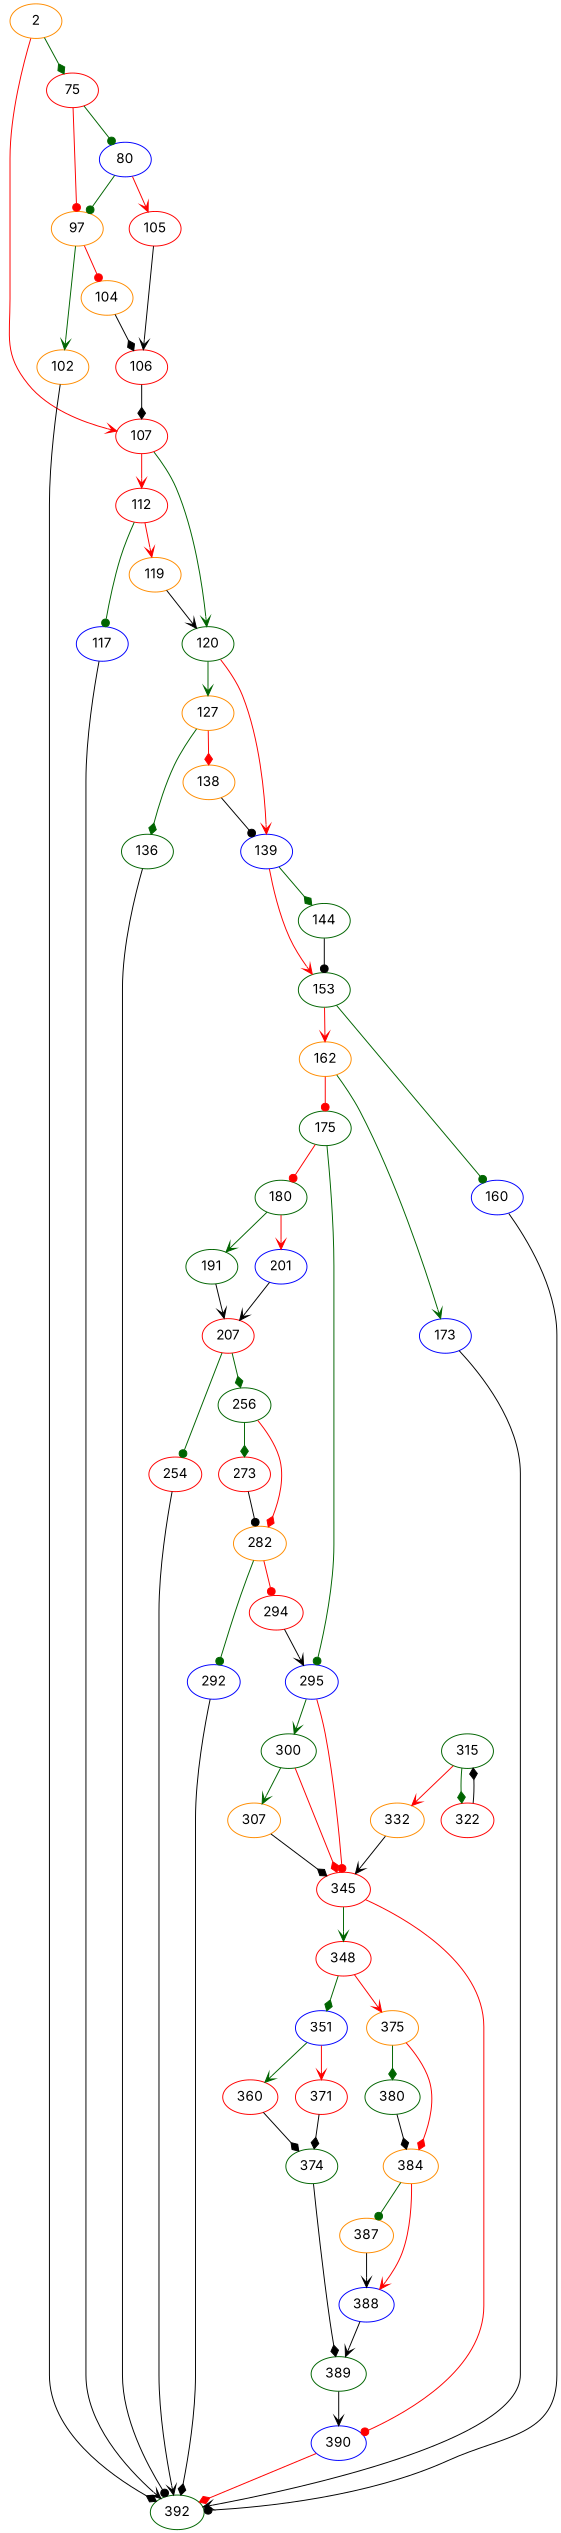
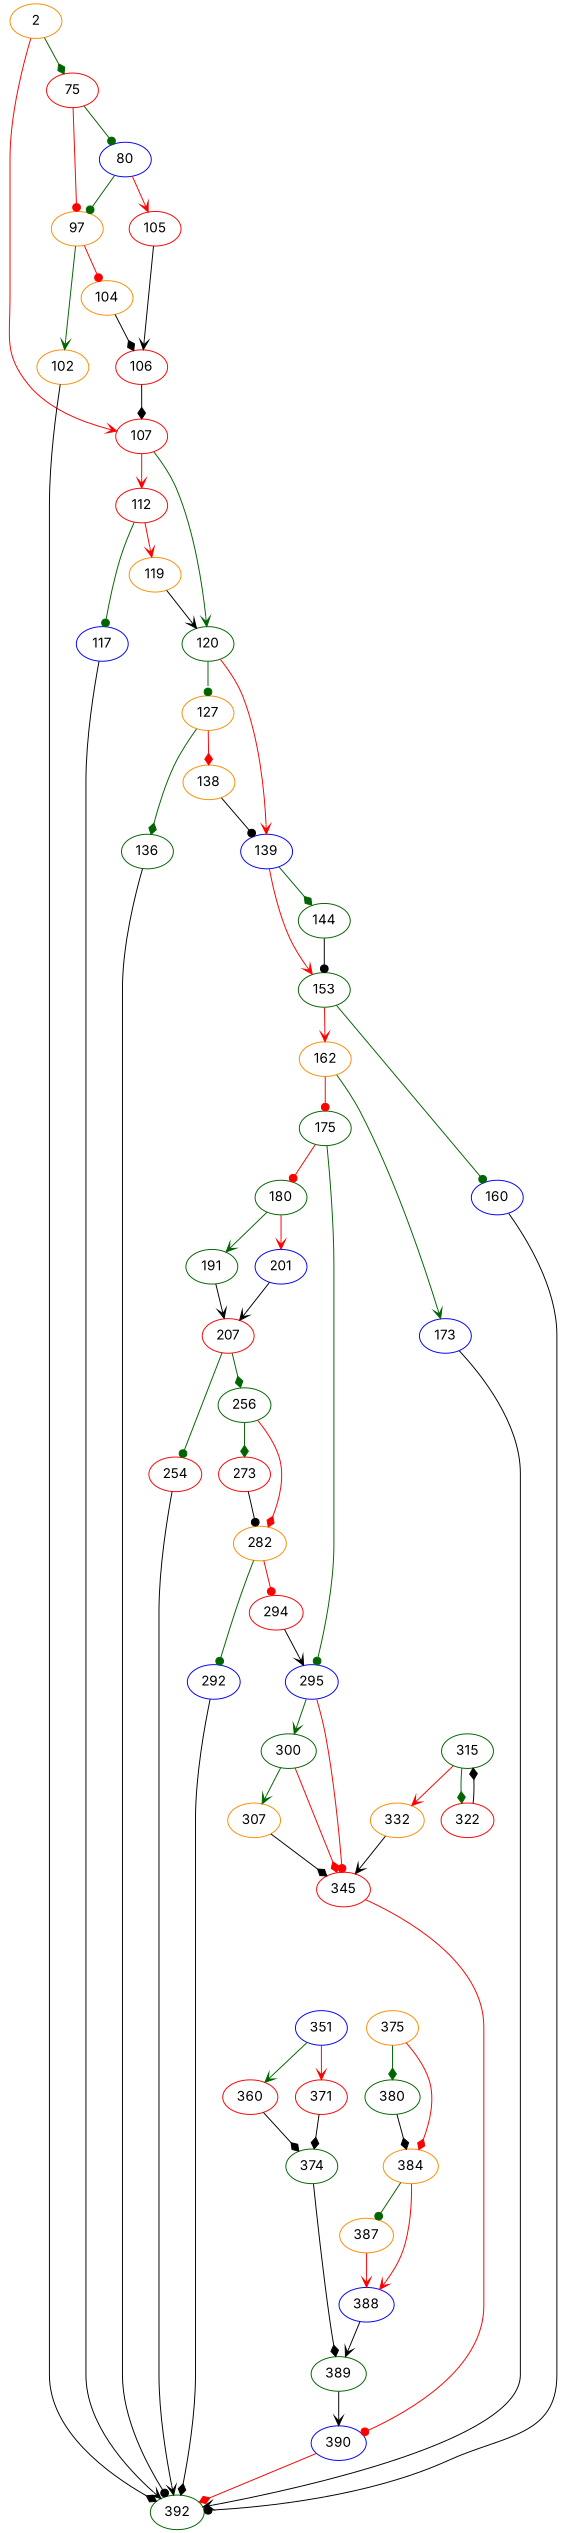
edge "120" -> "127": arrowhead vee -> dot
node "348": removed
edge "387" -> "388": color black -> red
